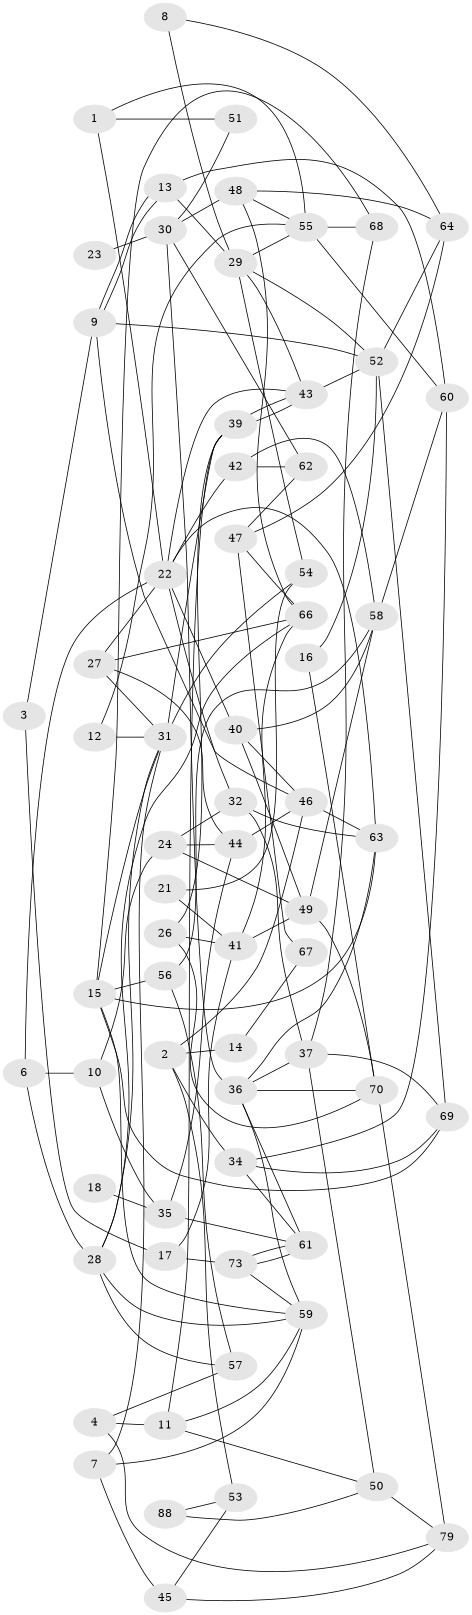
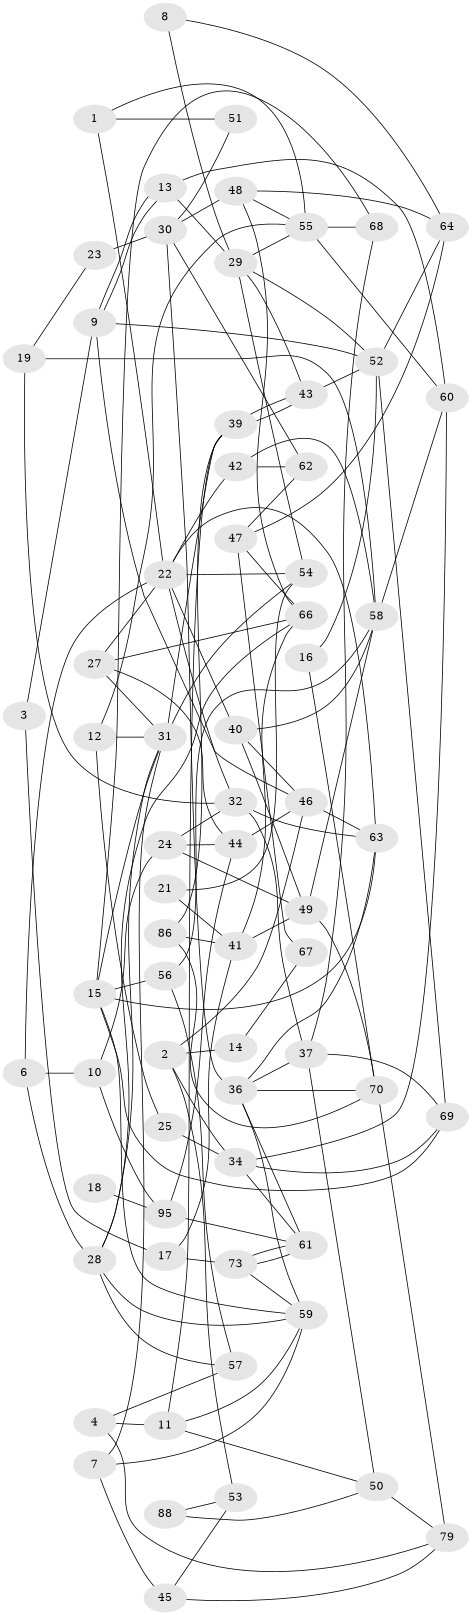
node "19": added
edge "43" -- "22": now "54" -- "22"
node "26": label "26" -> "86"
node "25": added
node "35": label "35" -> "95"
